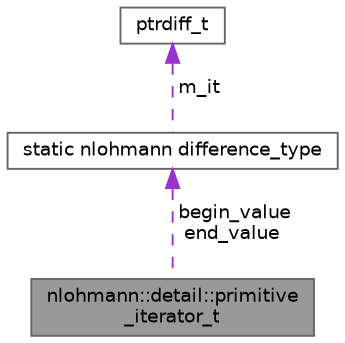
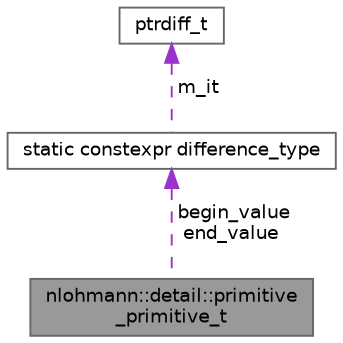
node "static nlohmann difference_type": label "static nlohmann difference_type" -> "static constexpr difference_type"
node "nlohmann::detail::primitive _iterator_t": label "nlohmann::detail::primitive _iterator_t" -> "nlohmann::detail::primitive _primitive_t"
